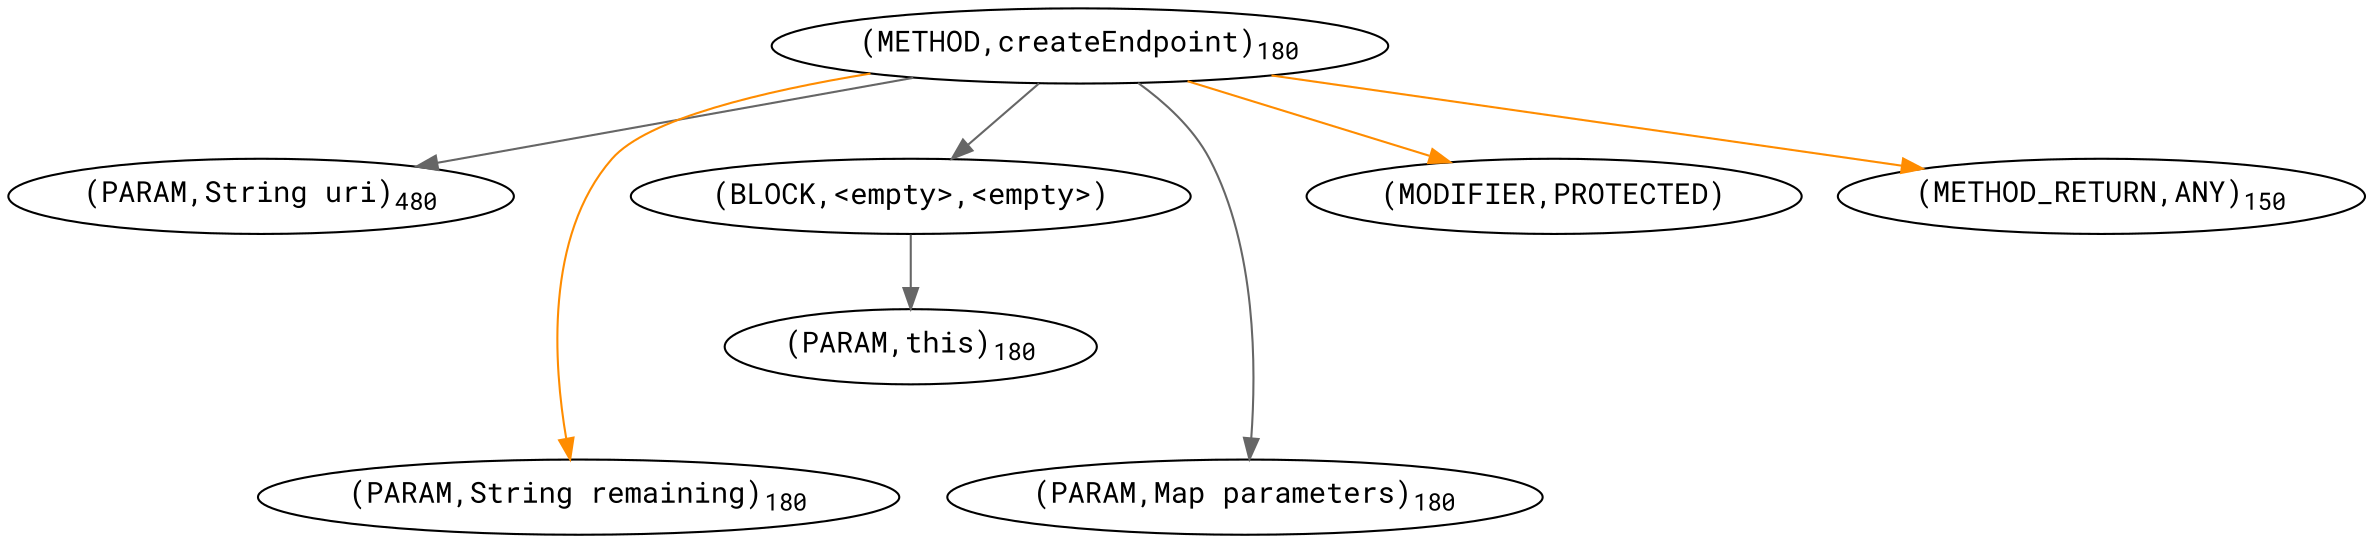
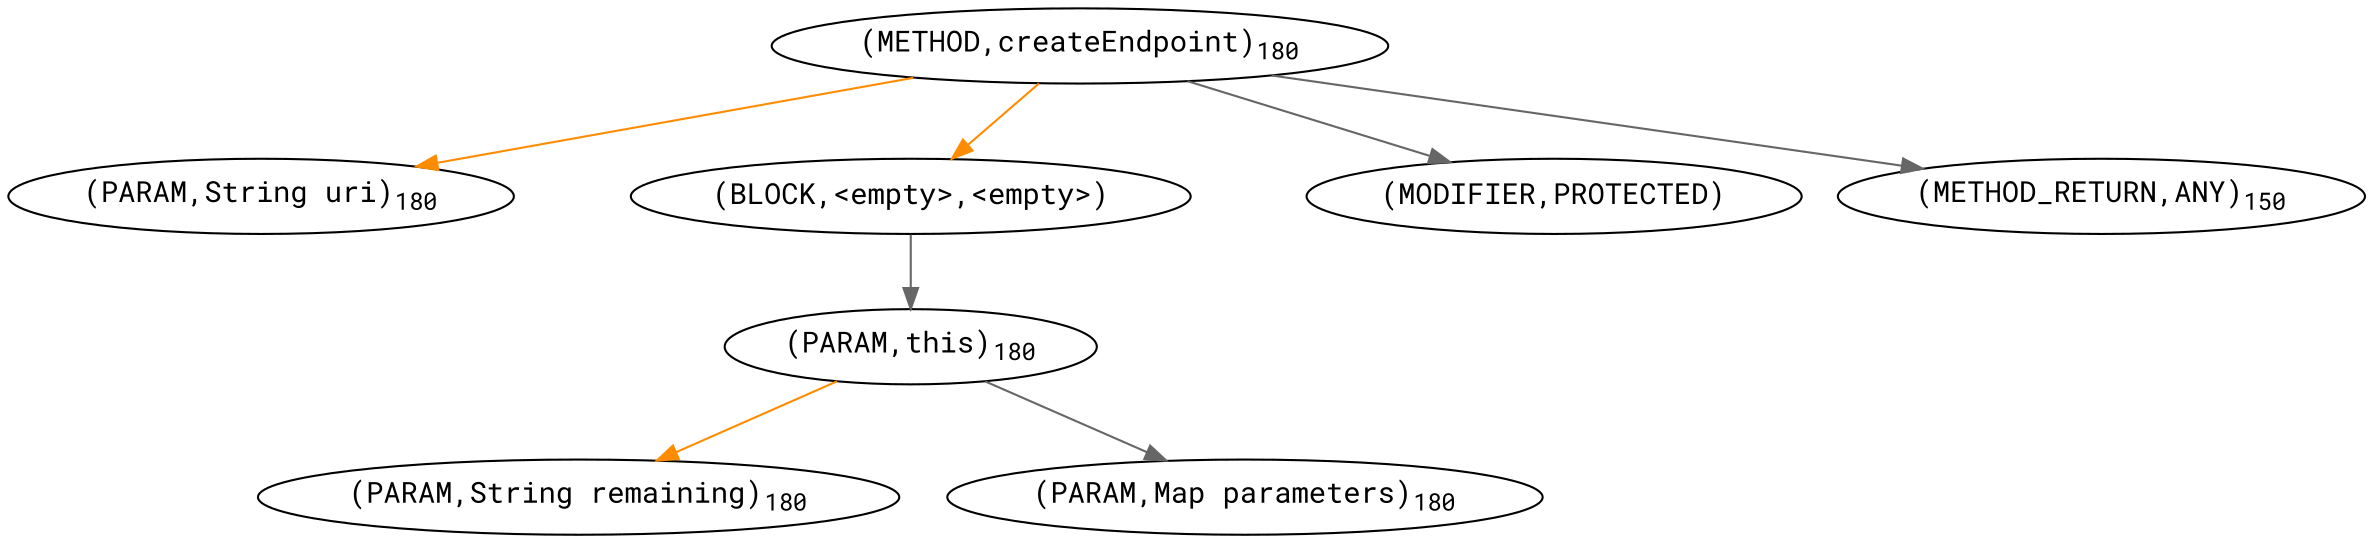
edge "(METHOD,createEndpoint)" -> "(BLOCK,<empty>,<empty>)": color gray40 -> darkorange
edge "(METHOD,createEndpoint)" -> "(MODIFIER,PROTECTED)": color darkorange -> gray40
edge "(METHOD,createEndpoint)" -> "(METHOD_RETURN,ANY)": color darkorange -> gray40
edge "(METHOD,createEndpoint)" -> "(PARAM,String uri)": color gray40 -> darkorange
edge "(METHOD,createEndpoint)" -> "(PARAM,String remaining)": now "(PARAM,this)" -> "(PARAM,String remaining)"
node "(PARAM,String uri)": text "480" -> "180"
edge "(METHOD,createEndpoint)" -> "(PARAM,Map parameters)": now "(PARAM,this)" -> "(PARAM,Map parameters)"
